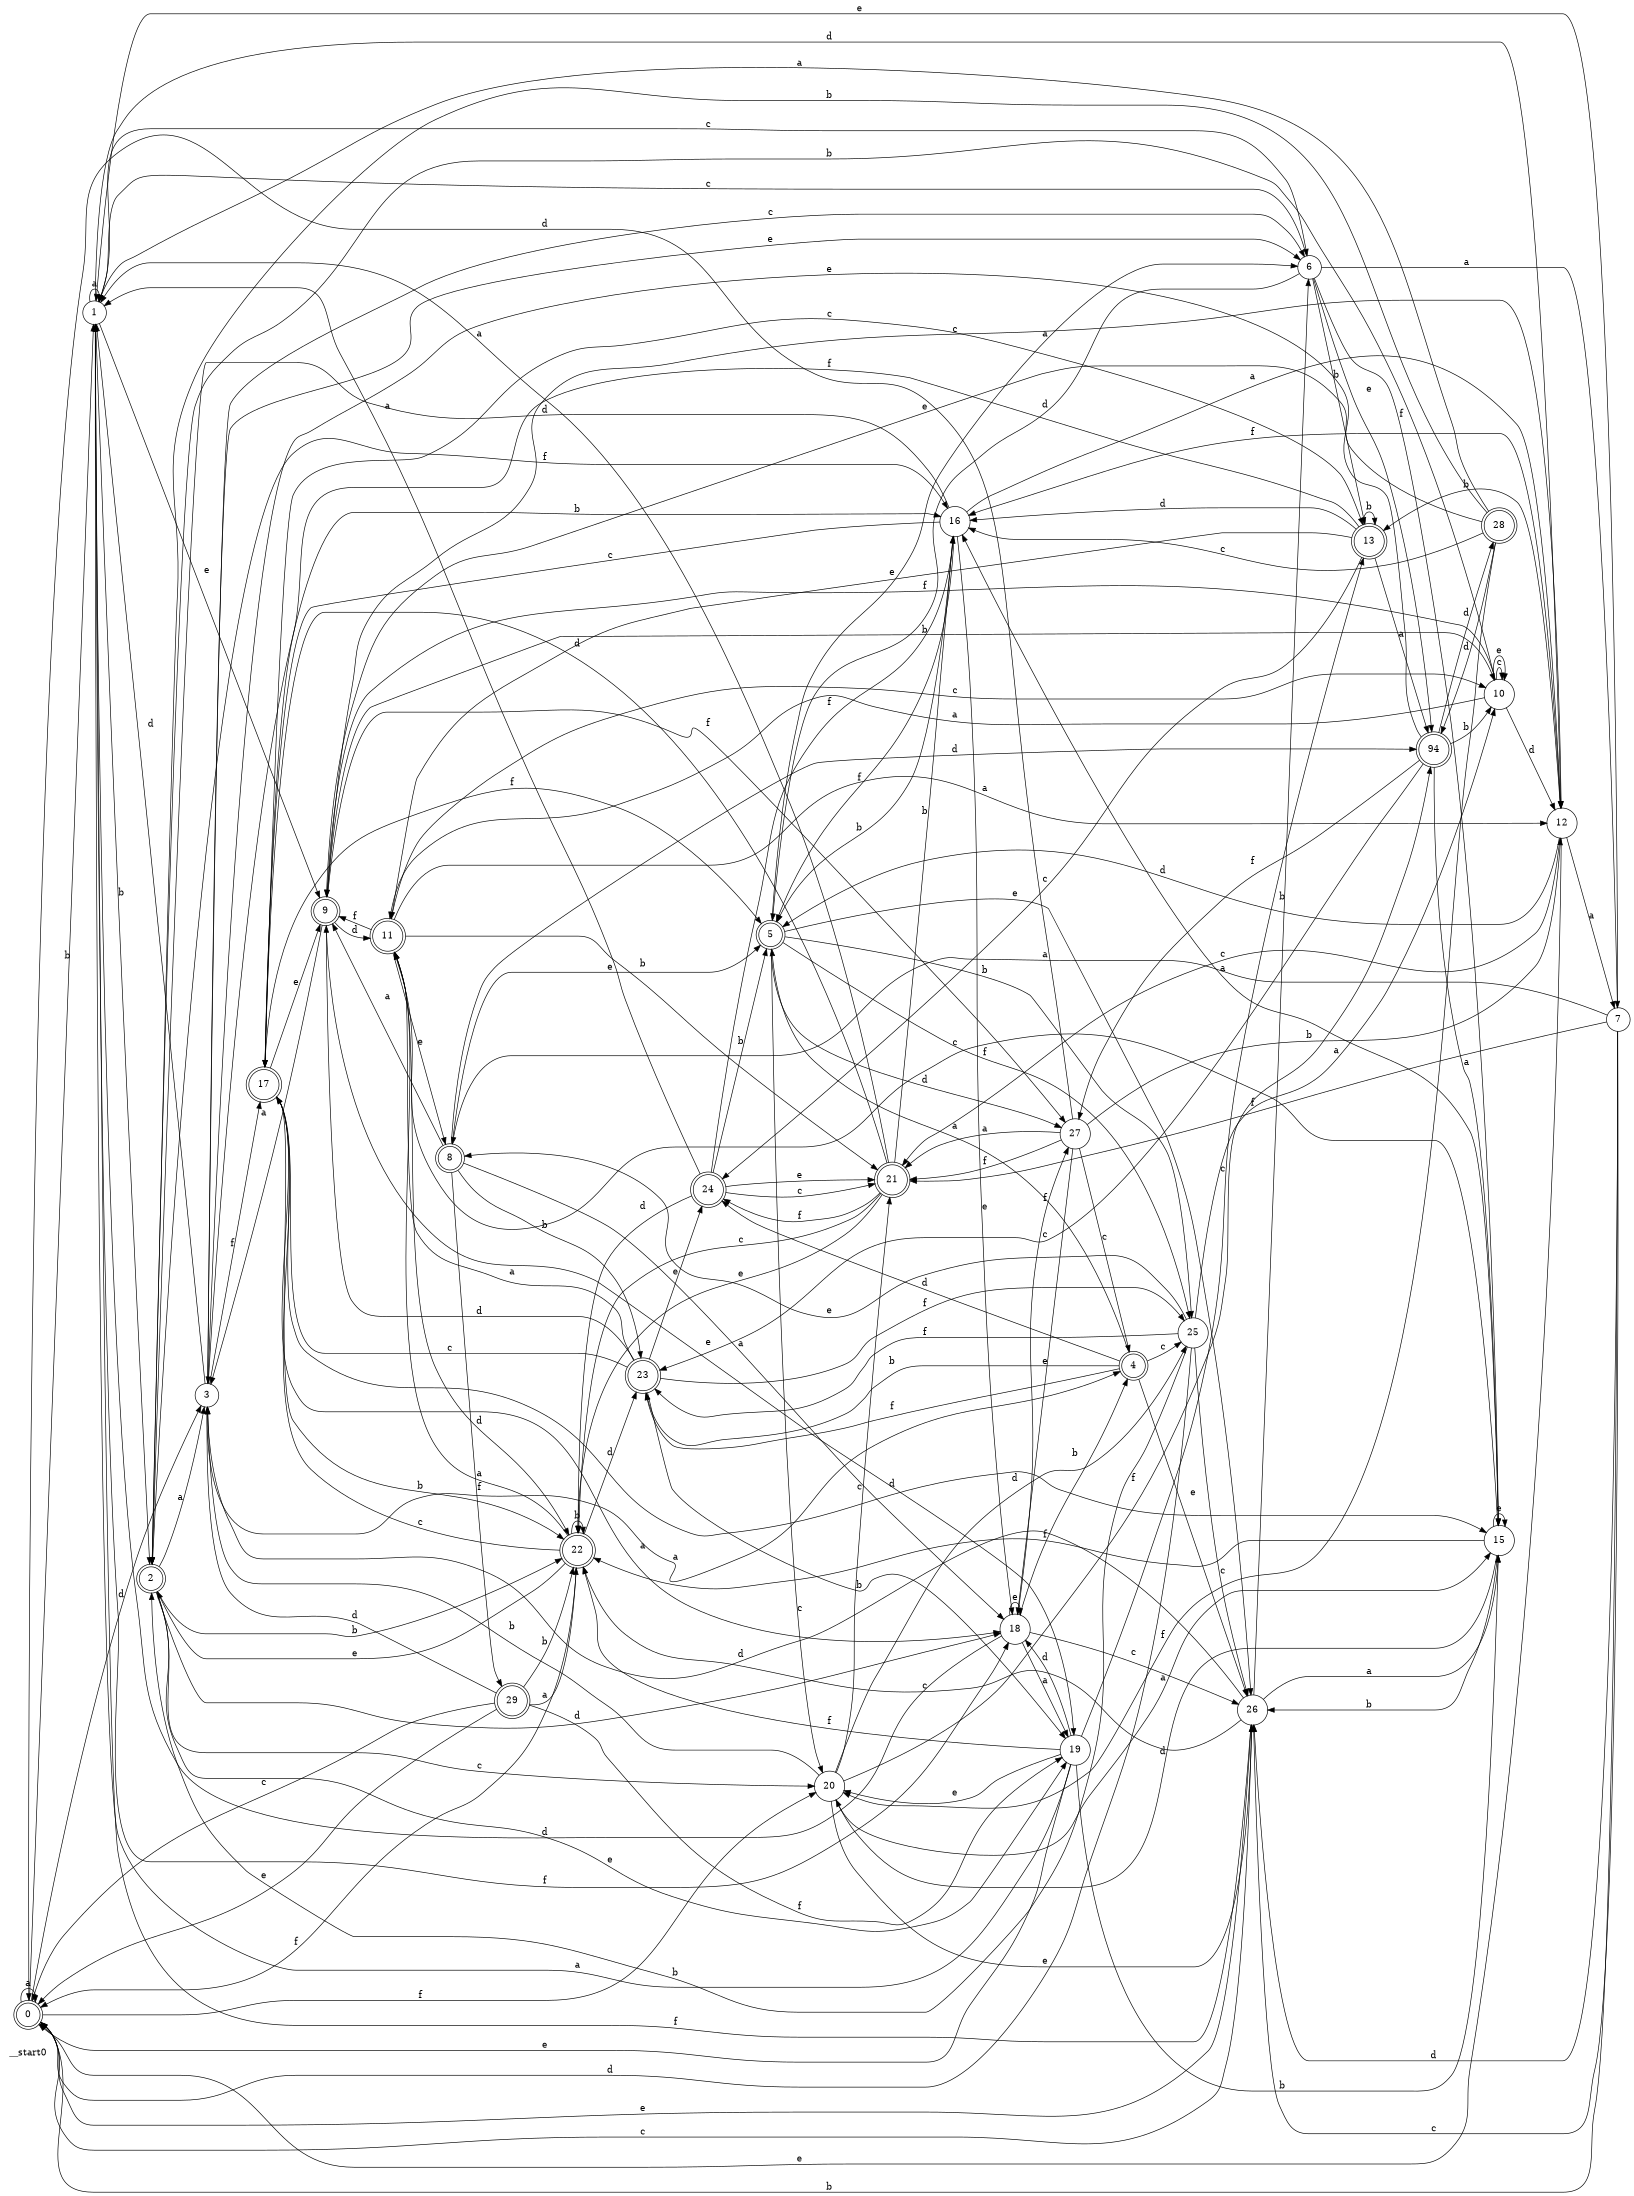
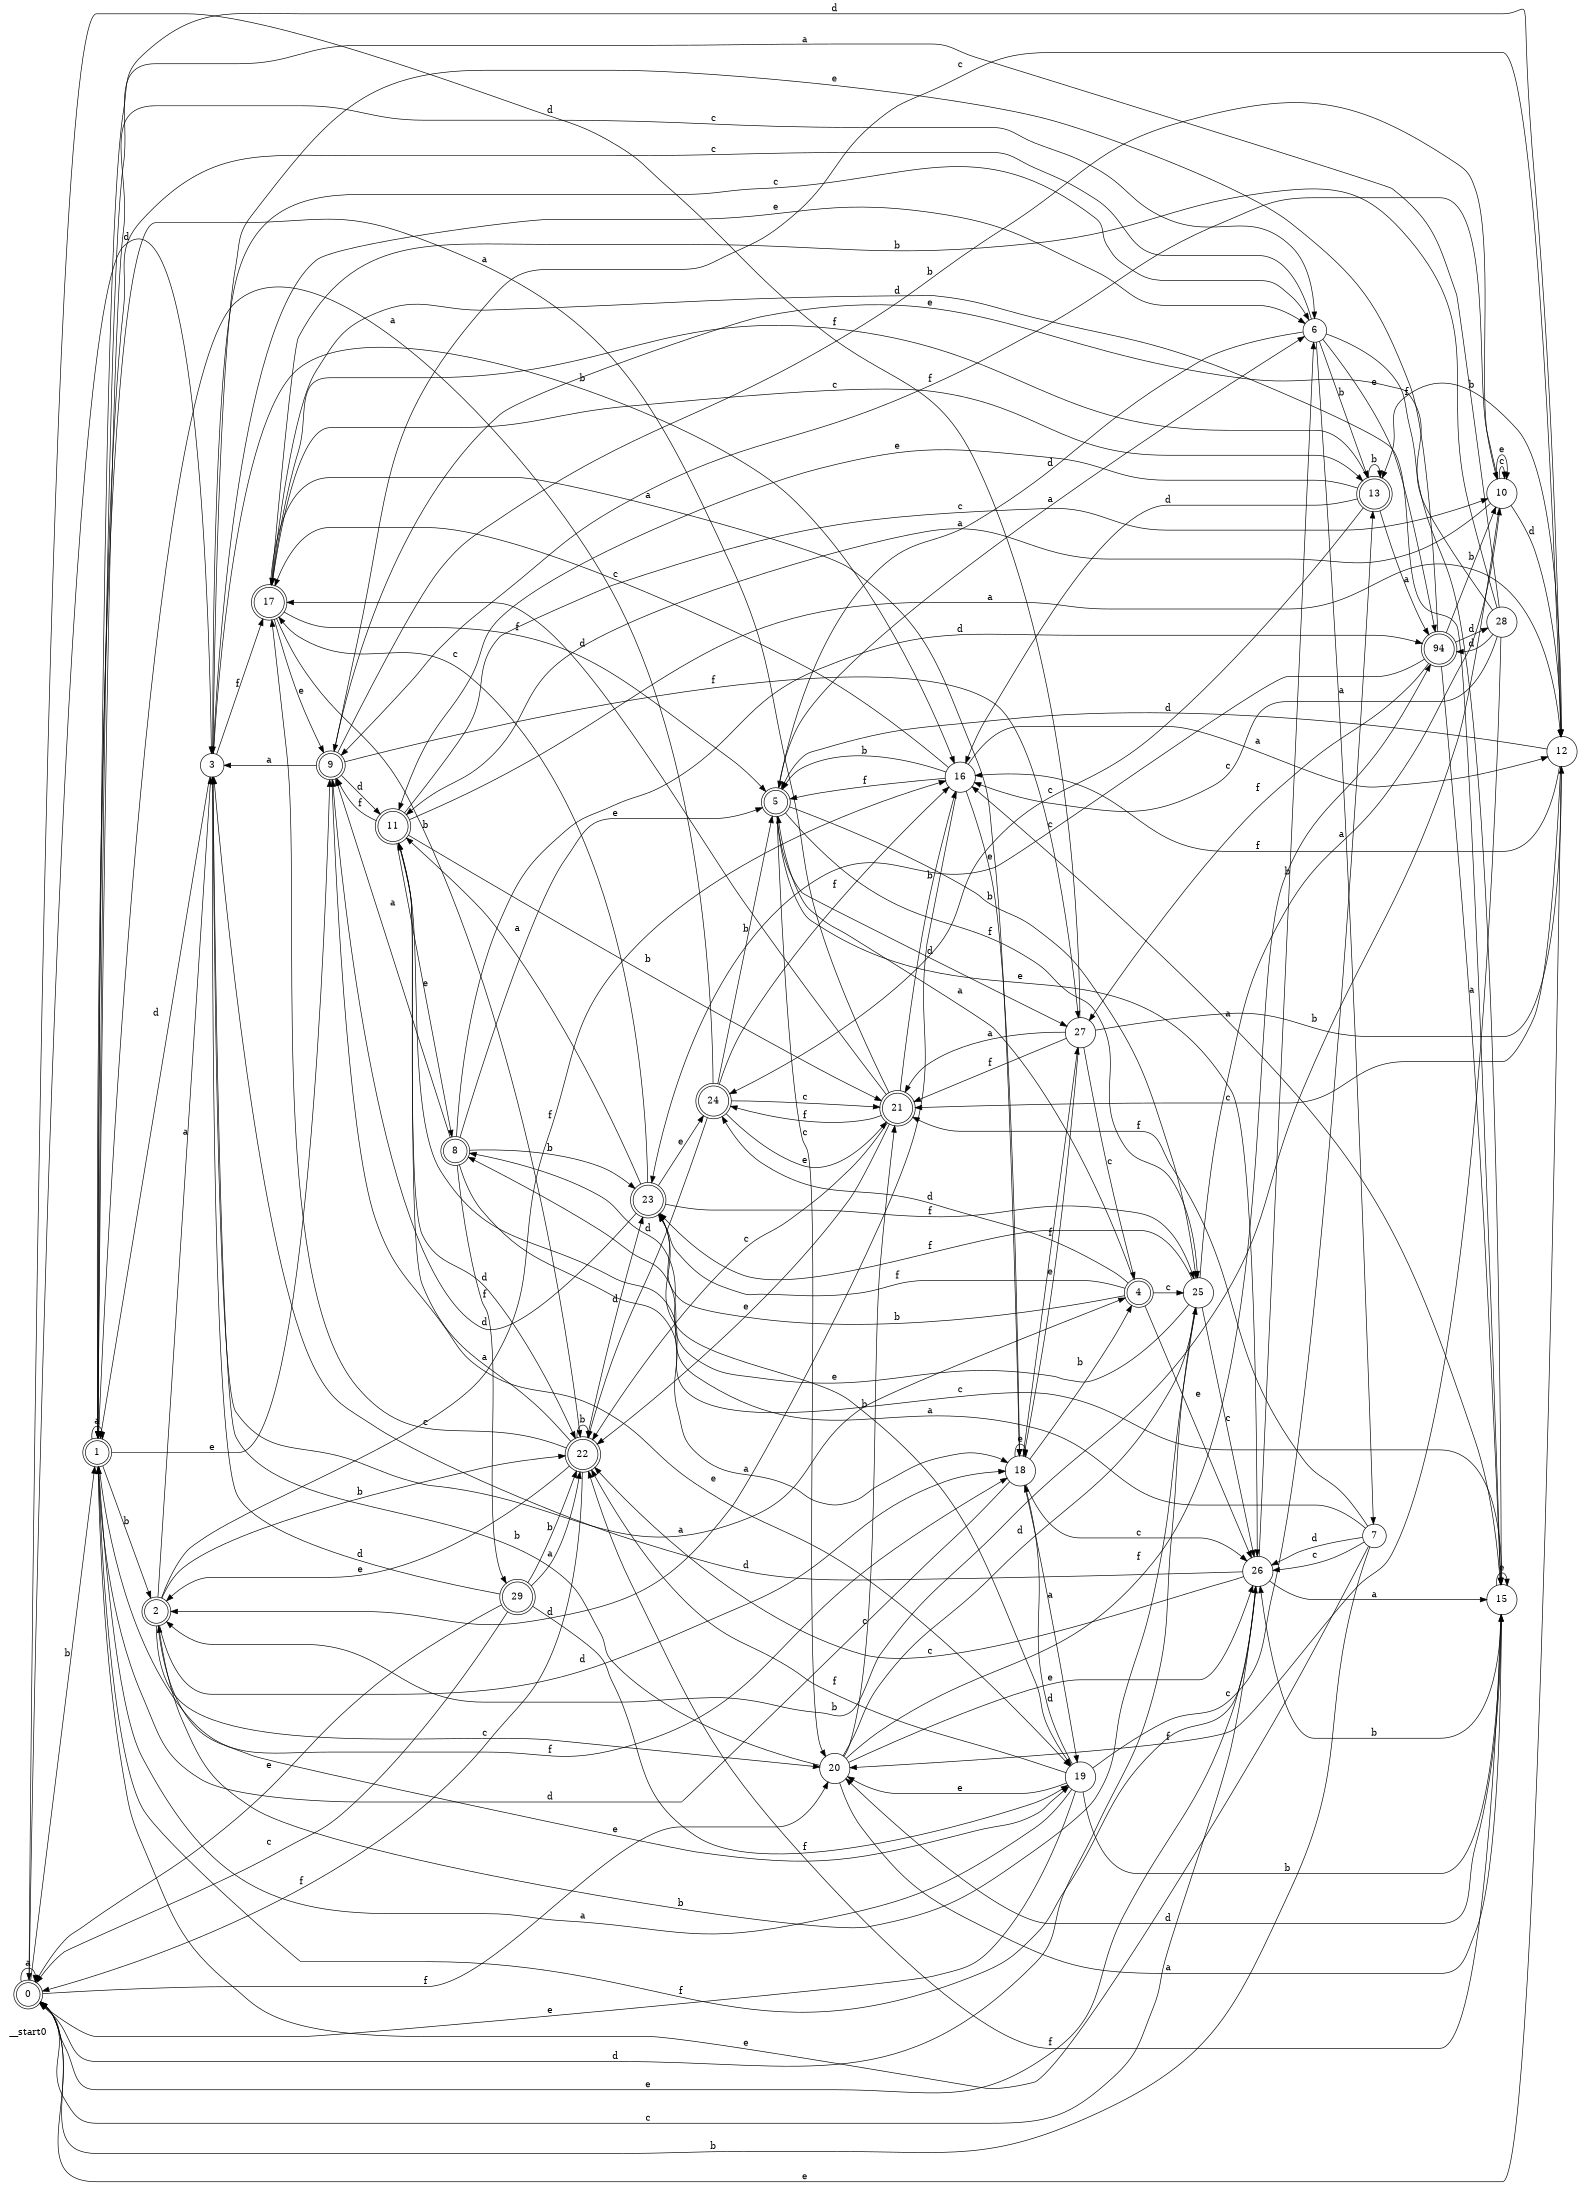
edge "28" -> "2": now "28" -> "17"
node "1": shape circle -> doublecircle
node "28": shape doublecircle -> circle
edge "12" -> "7": removed, label "a"
